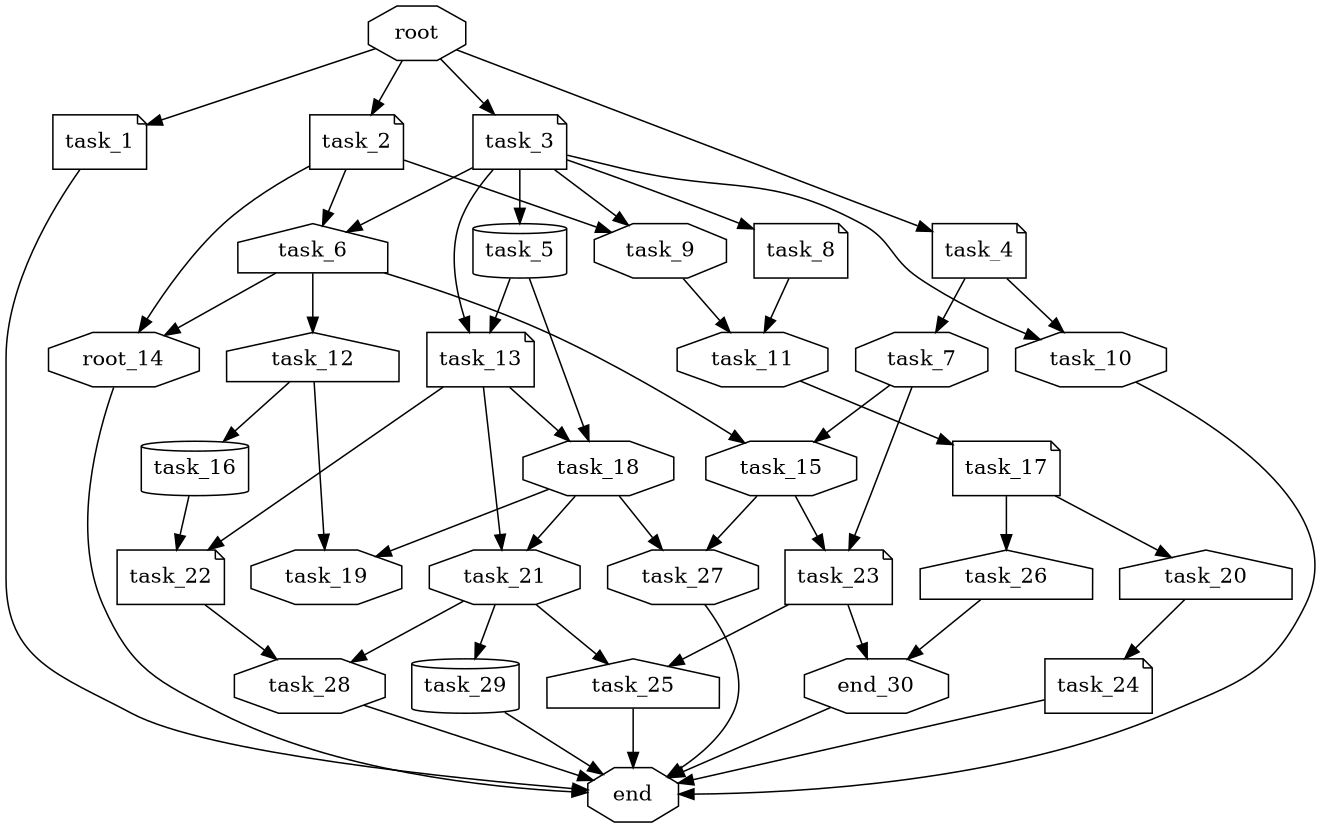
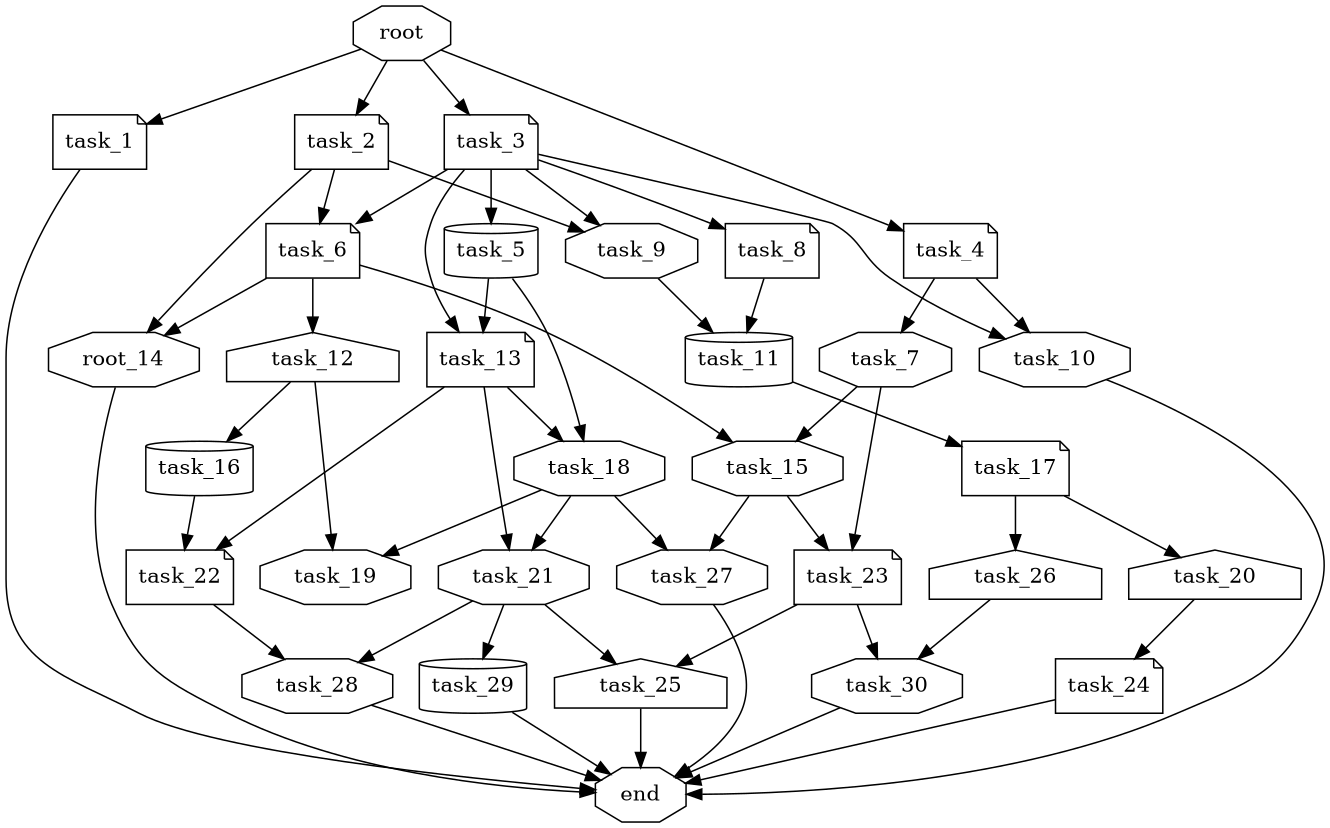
node "task_6": shape house -> note
node "task_11": shape octagon -> cylinder
node "end_30": label "end_30" -> "task_30"
